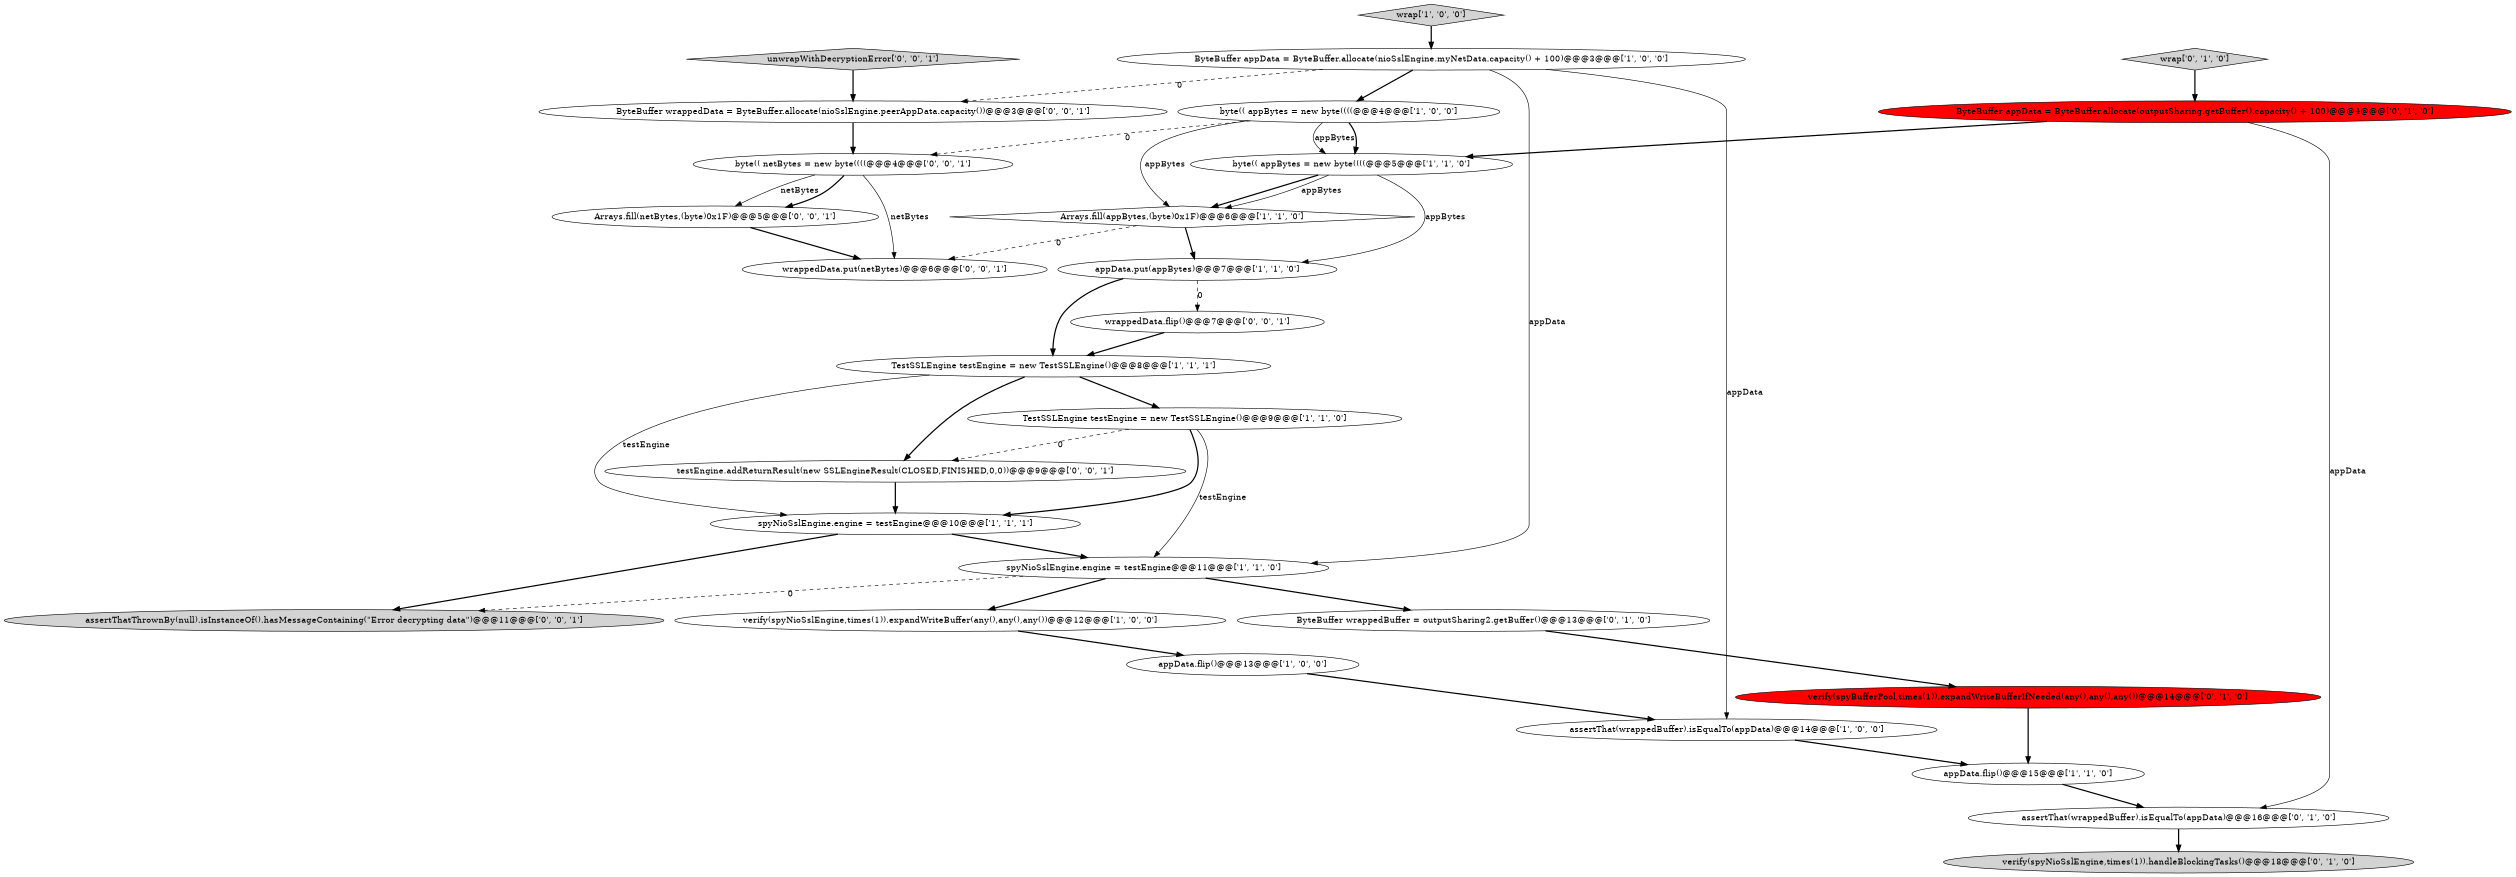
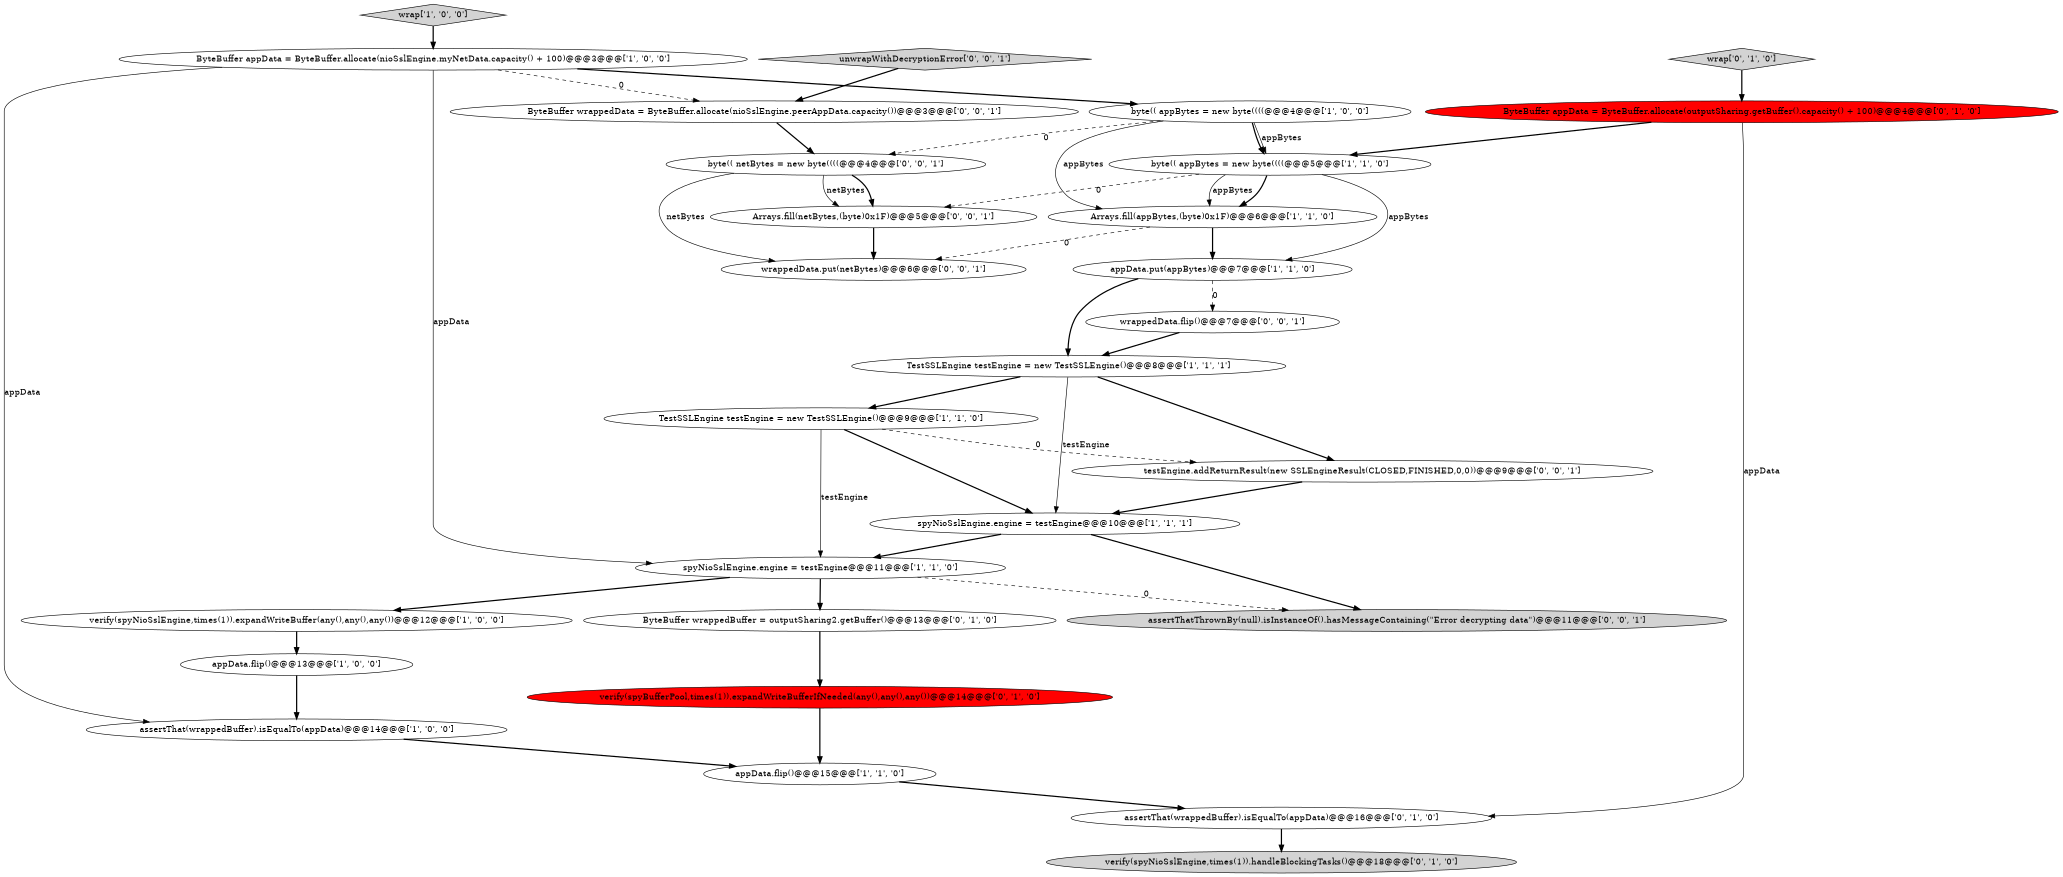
edge "byte(( appBytes = new byte((((@@@5@@@['1', '1', '0']" -> "Arrays.fill(netBytes,(byte)0x1F)@@@5@@@['0', '0', '1']": added, label "0"
node "Arrays.fill(appBytes,(byte)0x1F)@@@6@@@['1', '1', '0']": shape diamond -> ellipse
